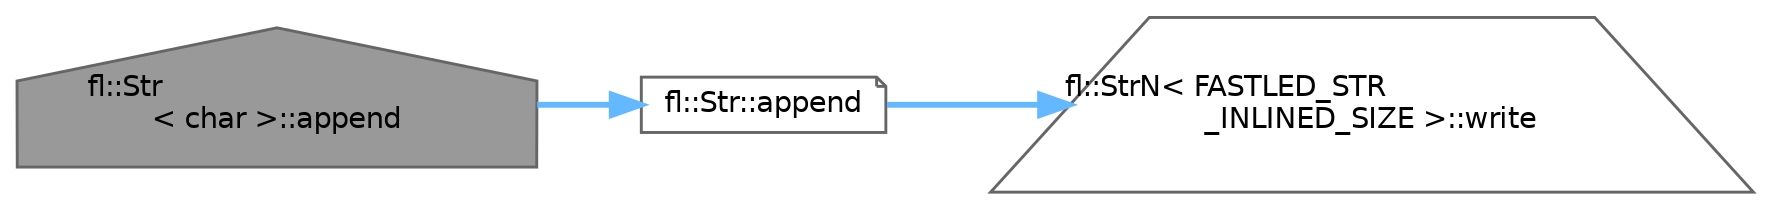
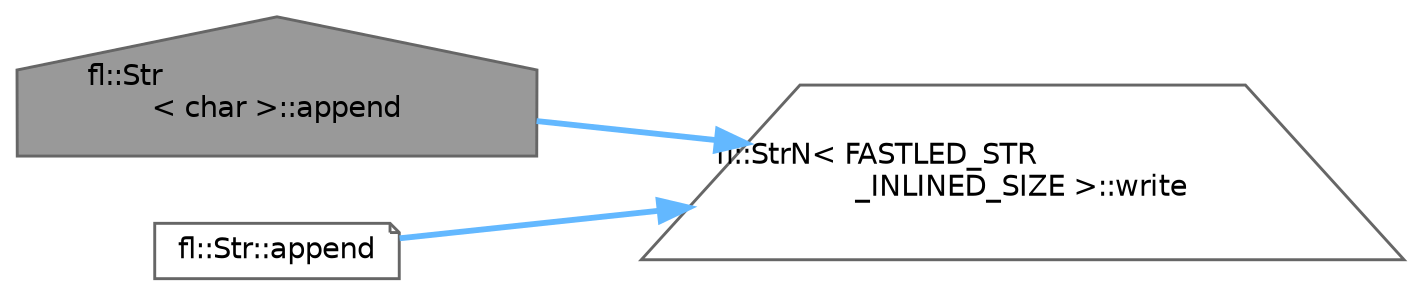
edge "fl::Str < char >::append" -> "fl::Str::append": now "fl::Str < char >::append" -> "fl::StrN< FASTLED_STR _INLINED_SIZE >::write"
